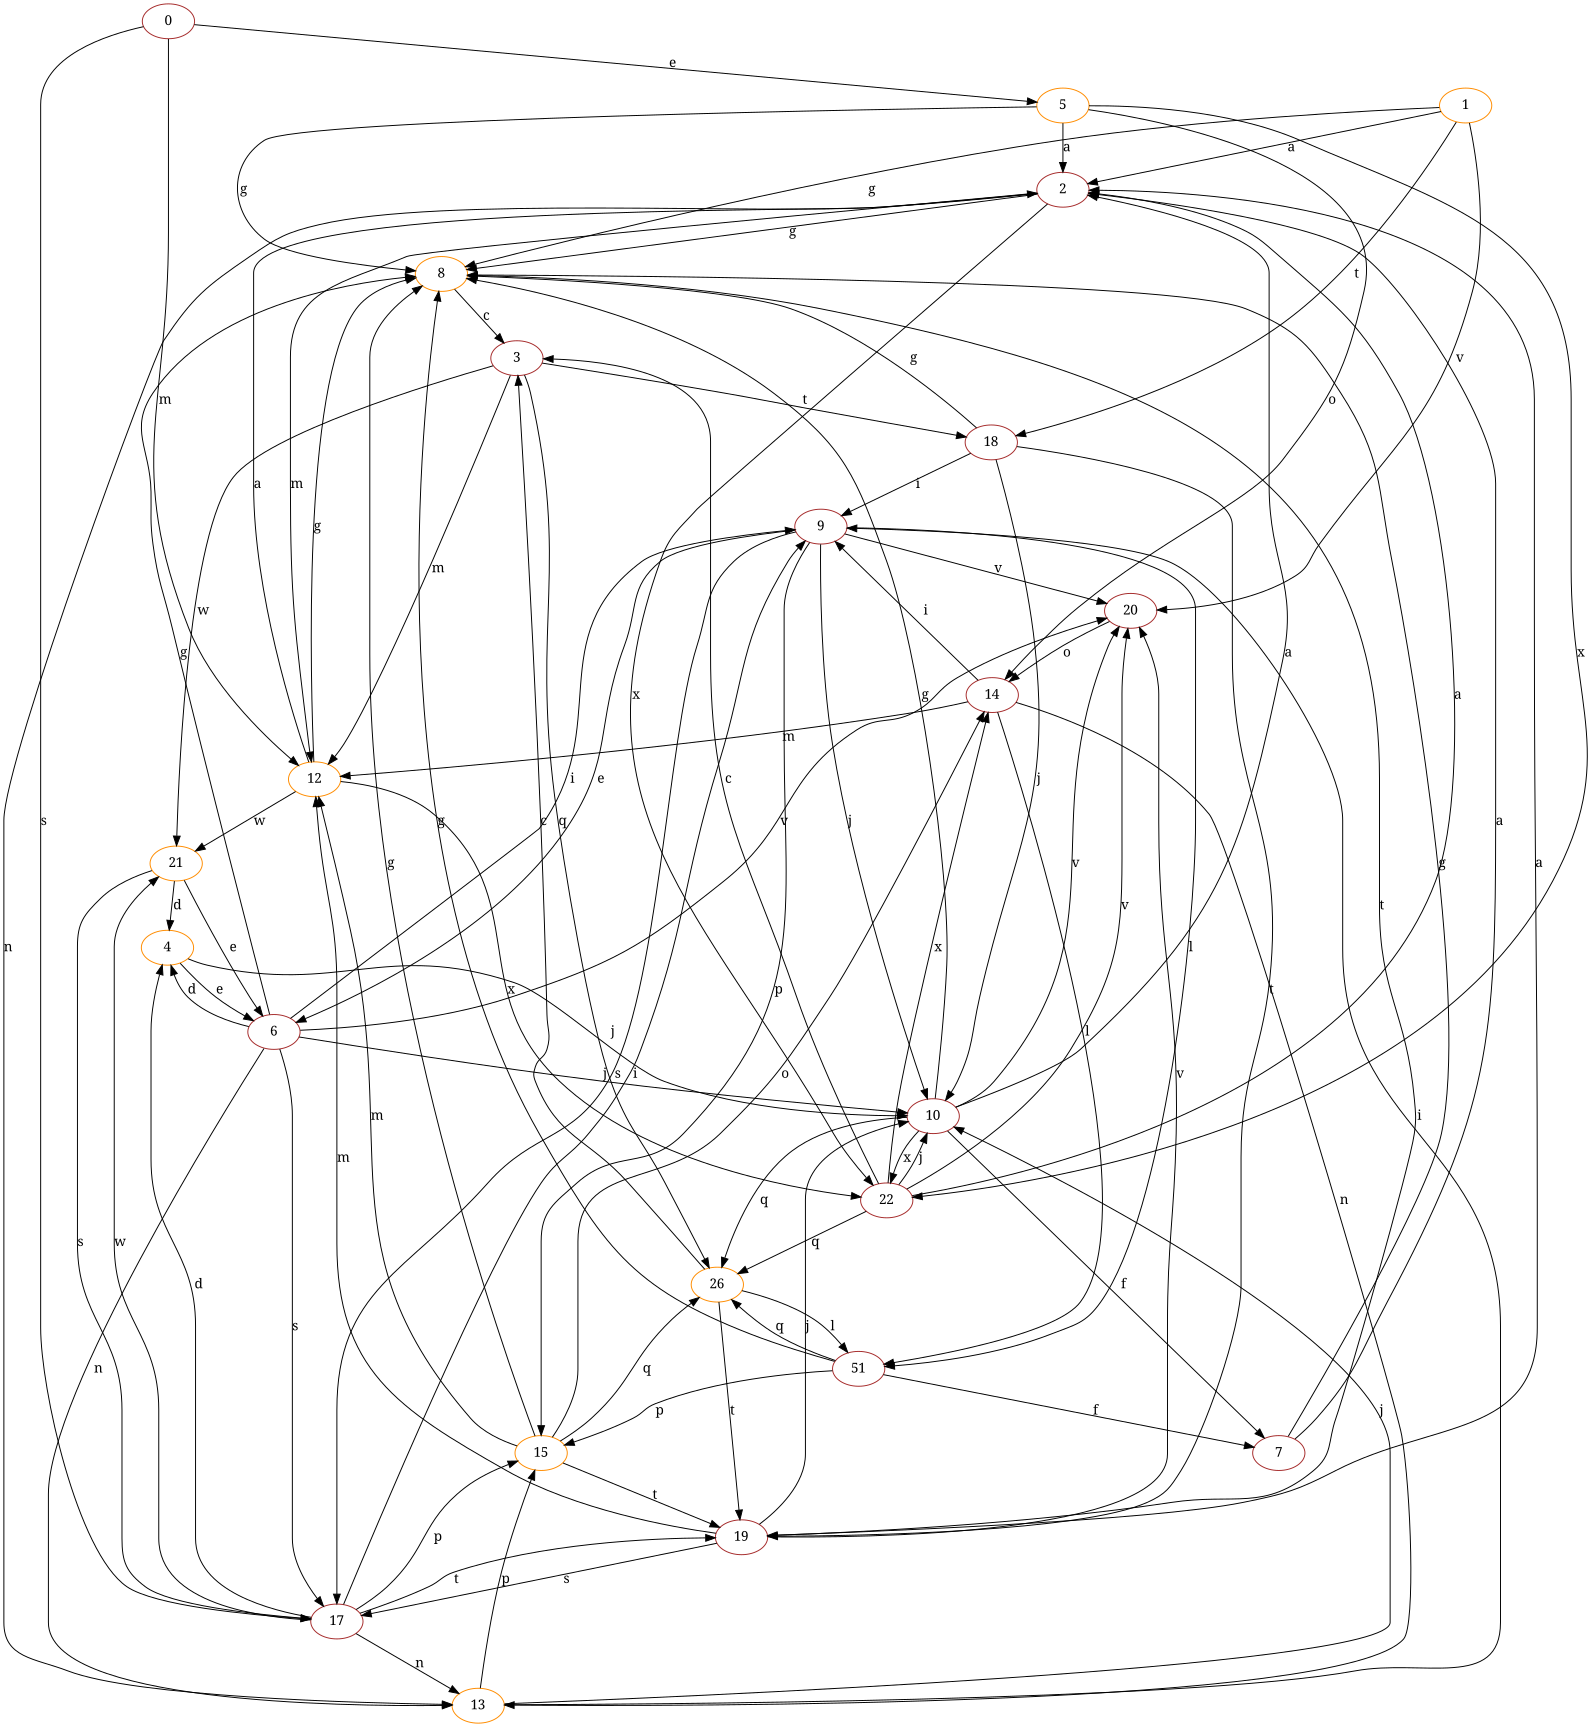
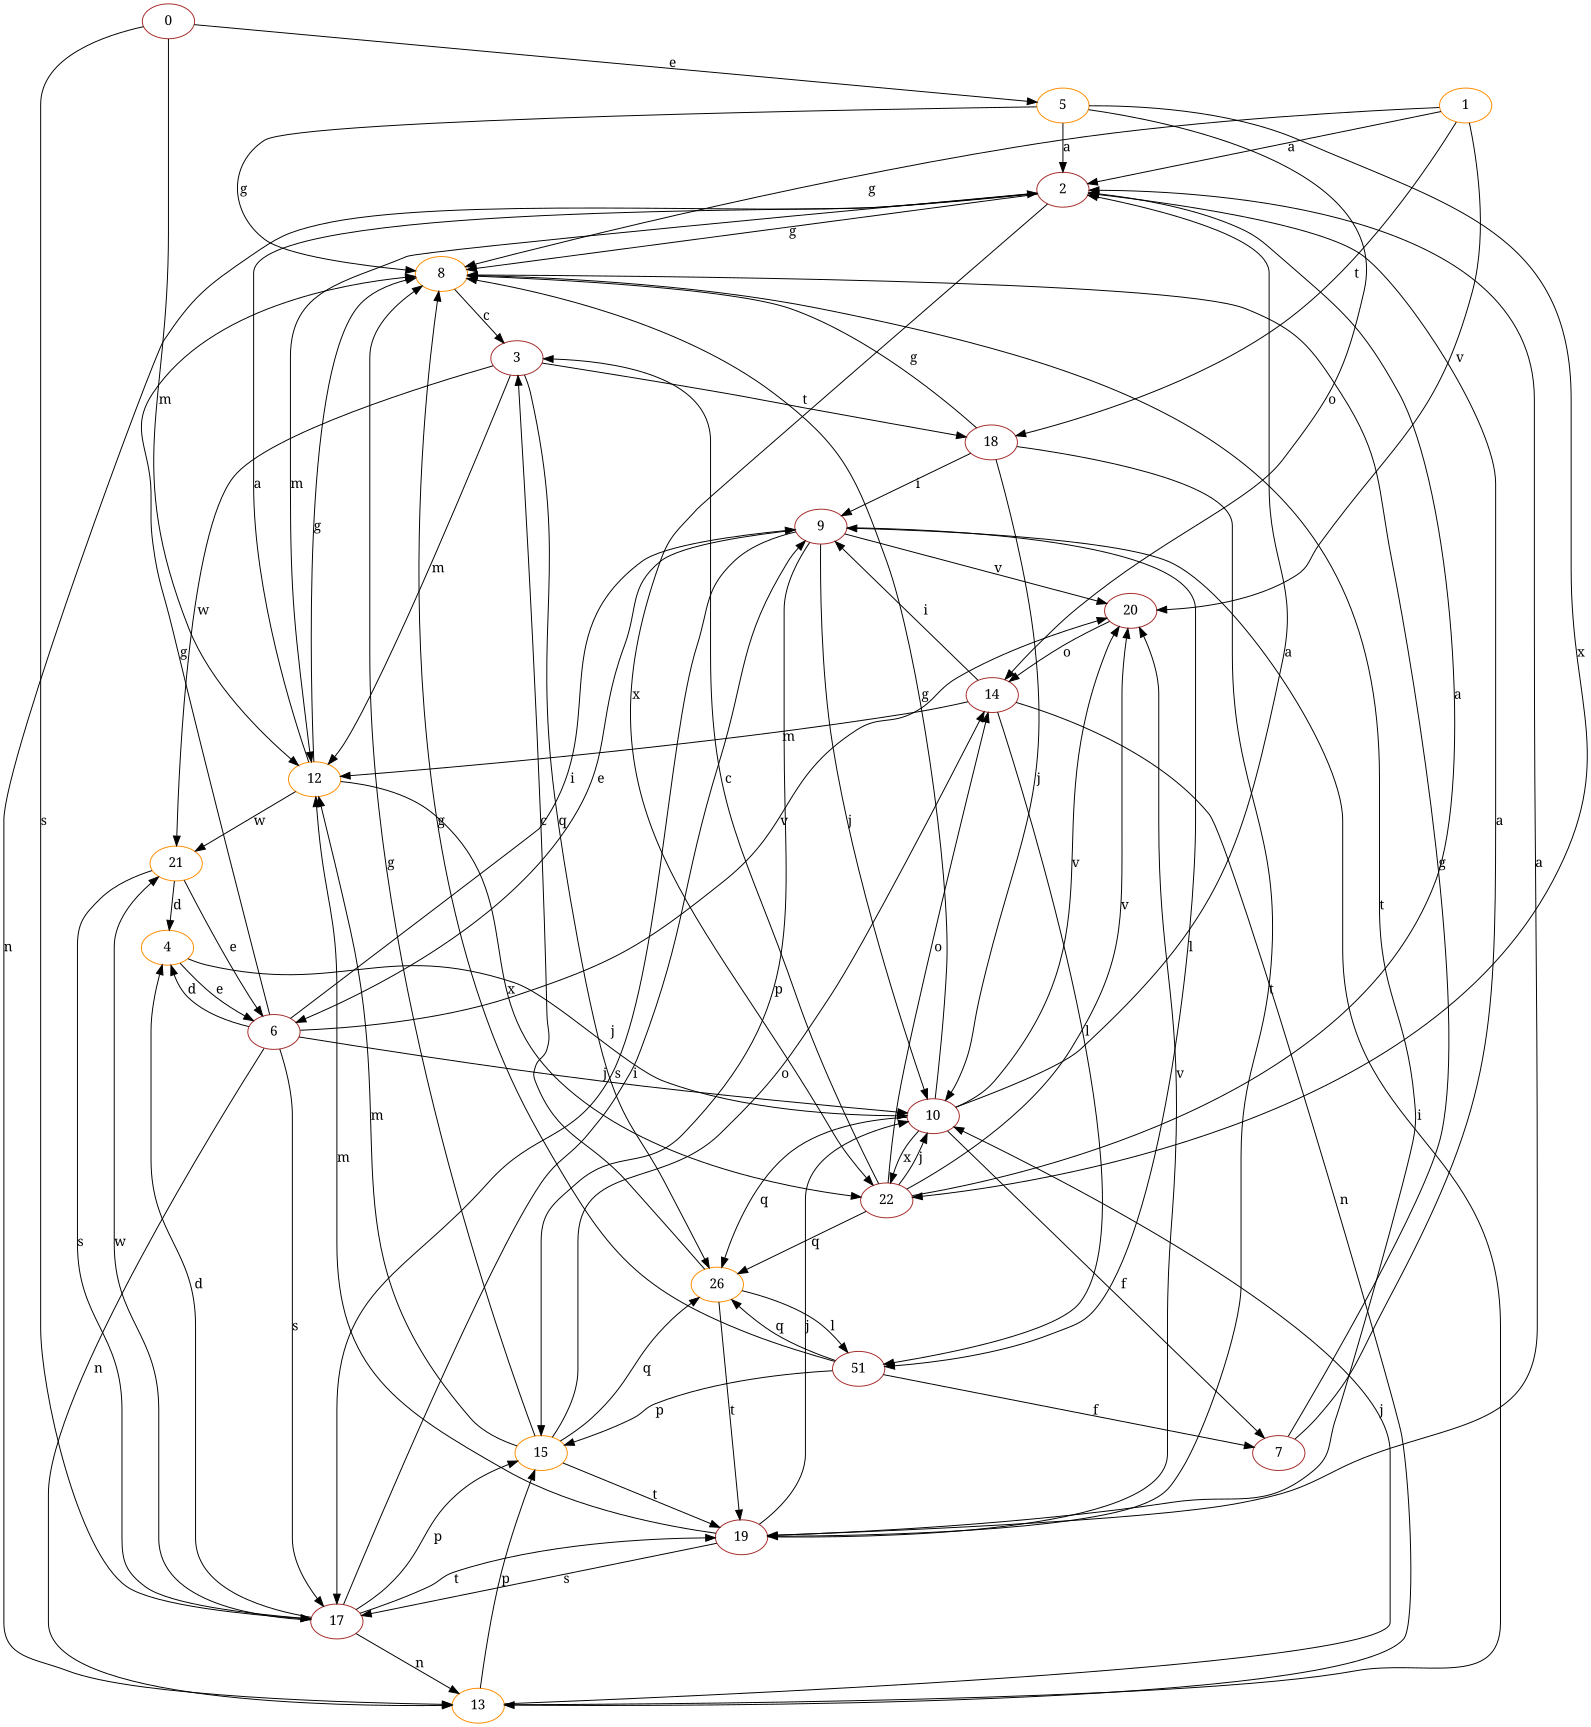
edge "22" -> "14": label "x" -> "o"
